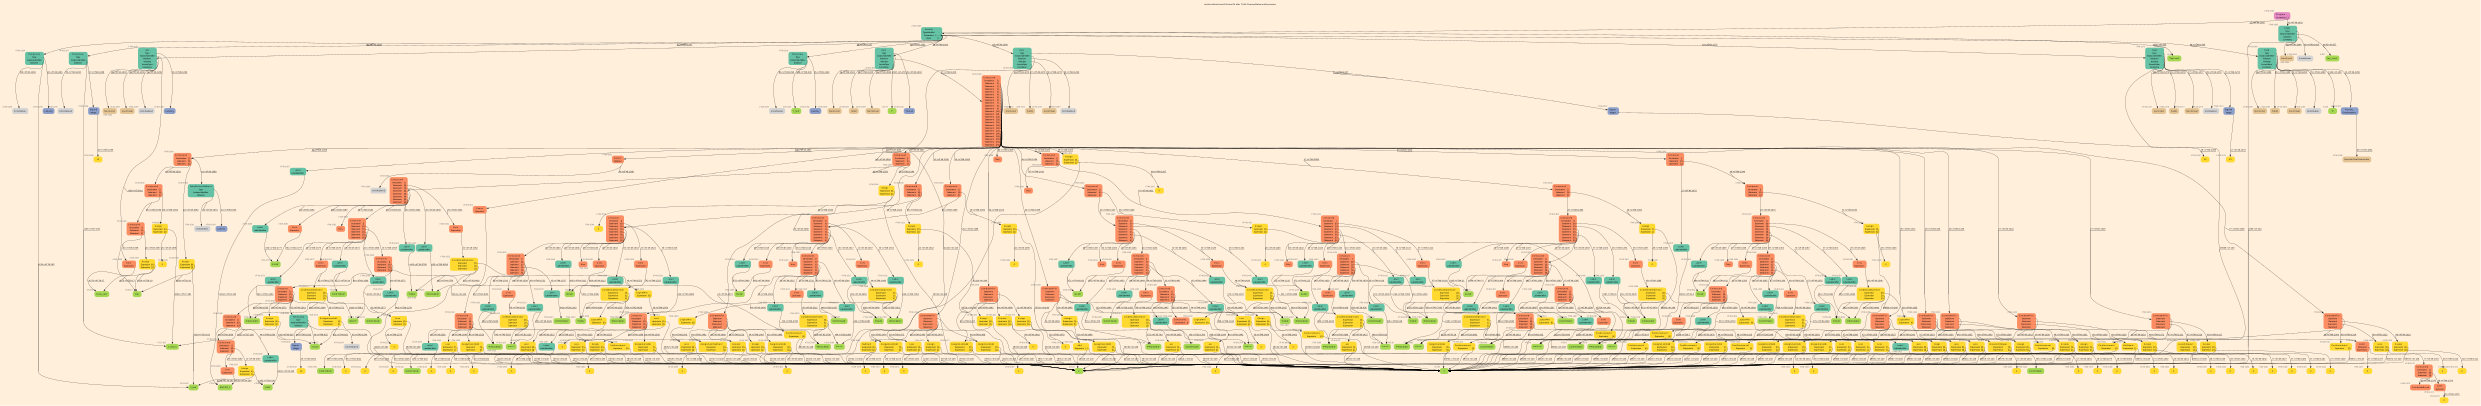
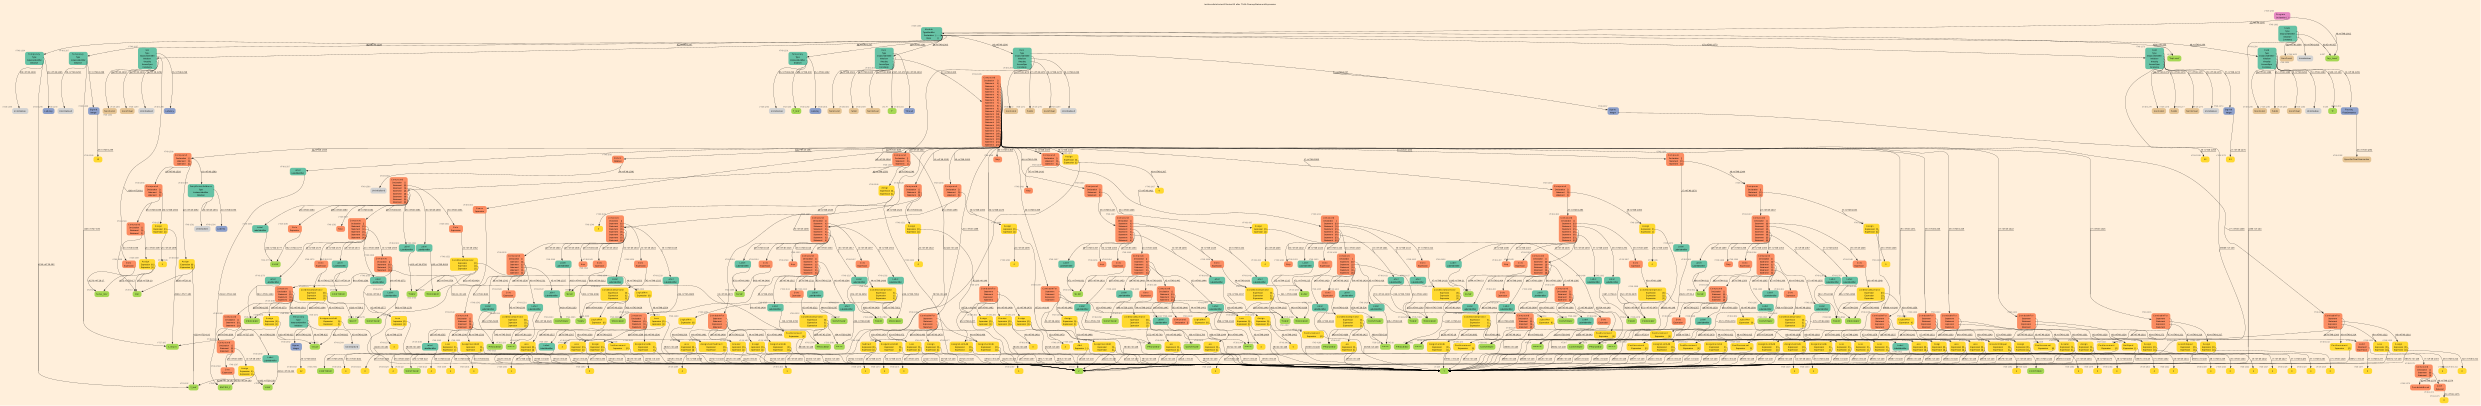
edge "Program" -> "Static": now "Program" -> "'top_level'"
